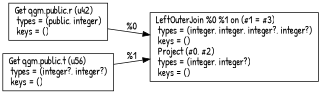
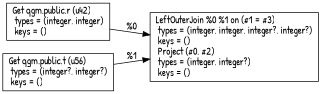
node "Get qgm.public.r (u42) types = (public, integer) keys = ()": label "Get qgm.public.r (u42) types = (public, integer) keys = ()" -> "Get qgm.public.r (u42) types = (integer, integer) keys = ()"
